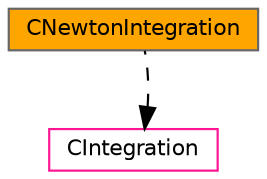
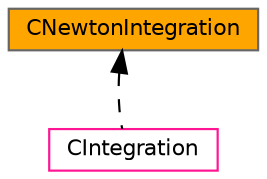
edge "CNewtonIntegration" -> "CIntegration": reversed
